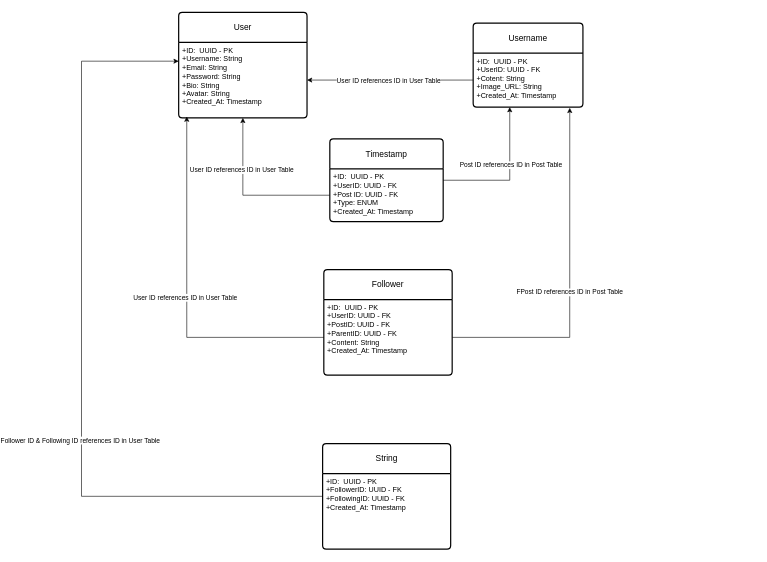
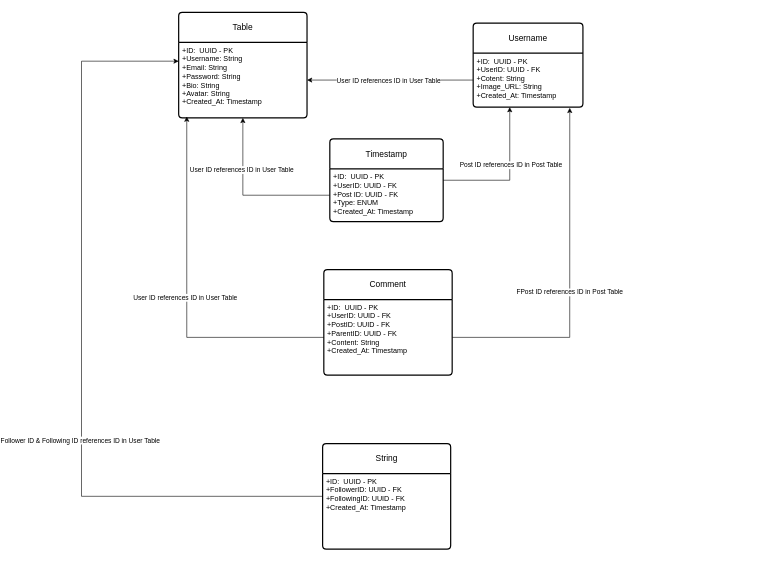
node "User": label "User" -> "Table"
node "Follower": label "Follower" -> "Comment"
